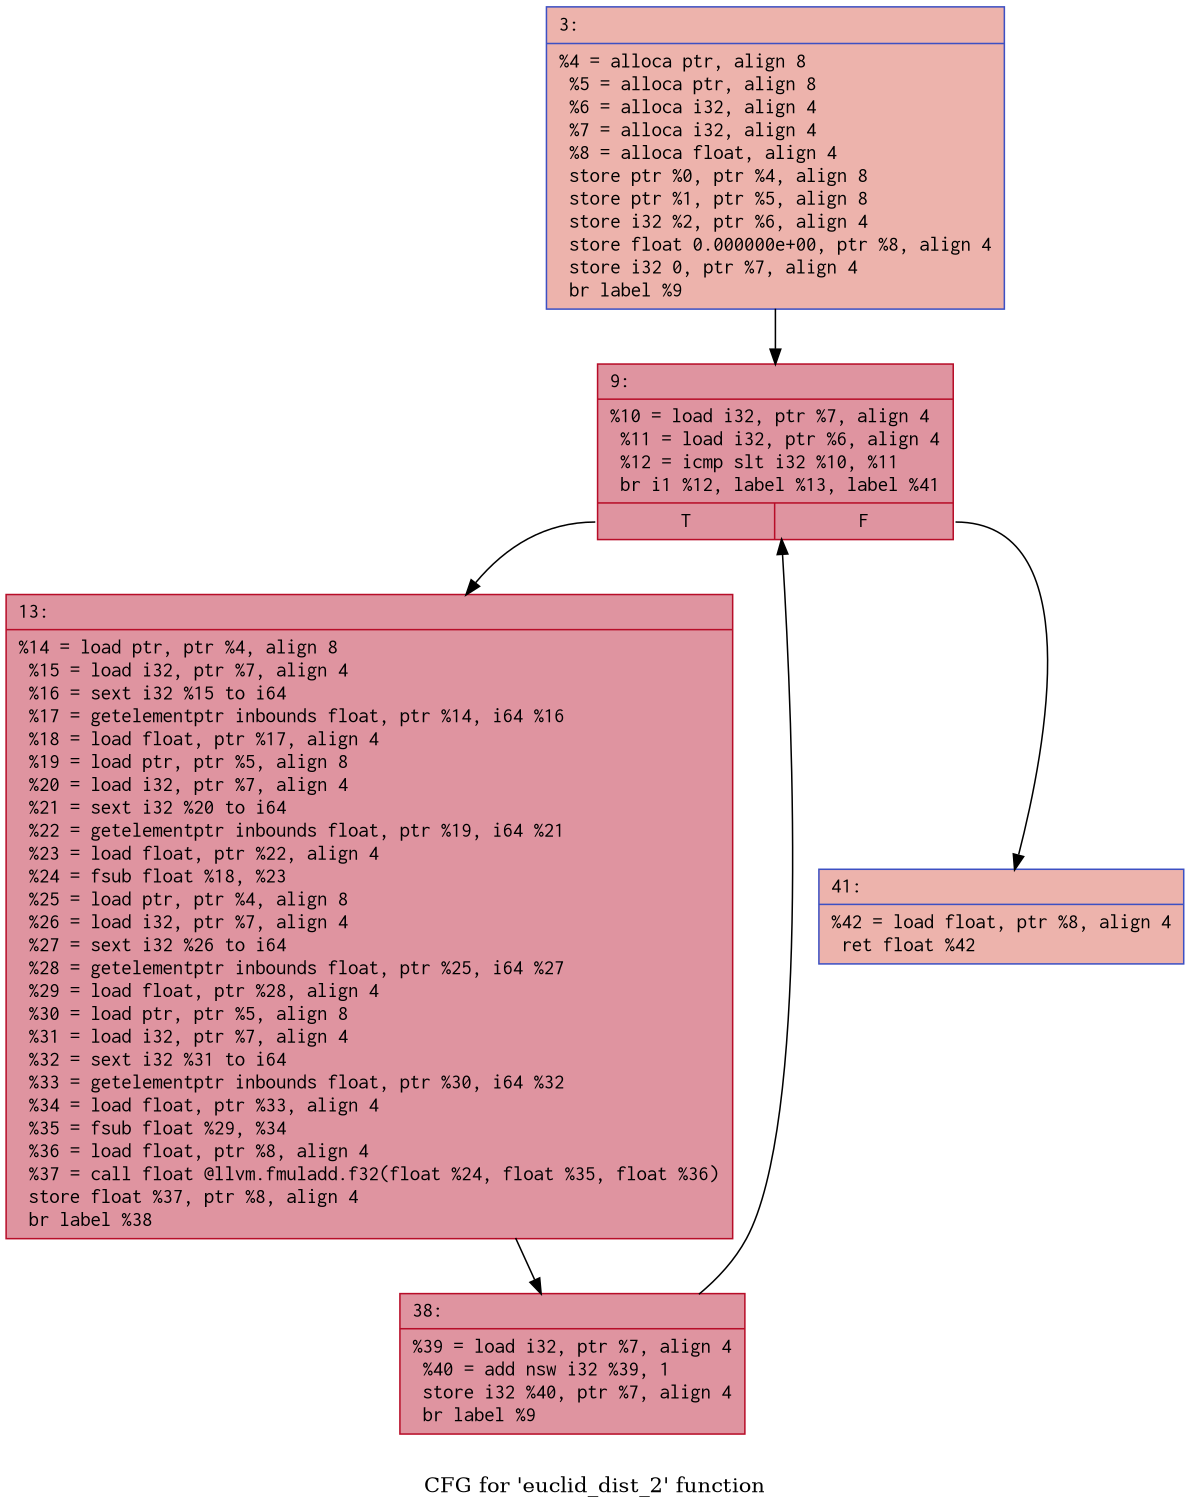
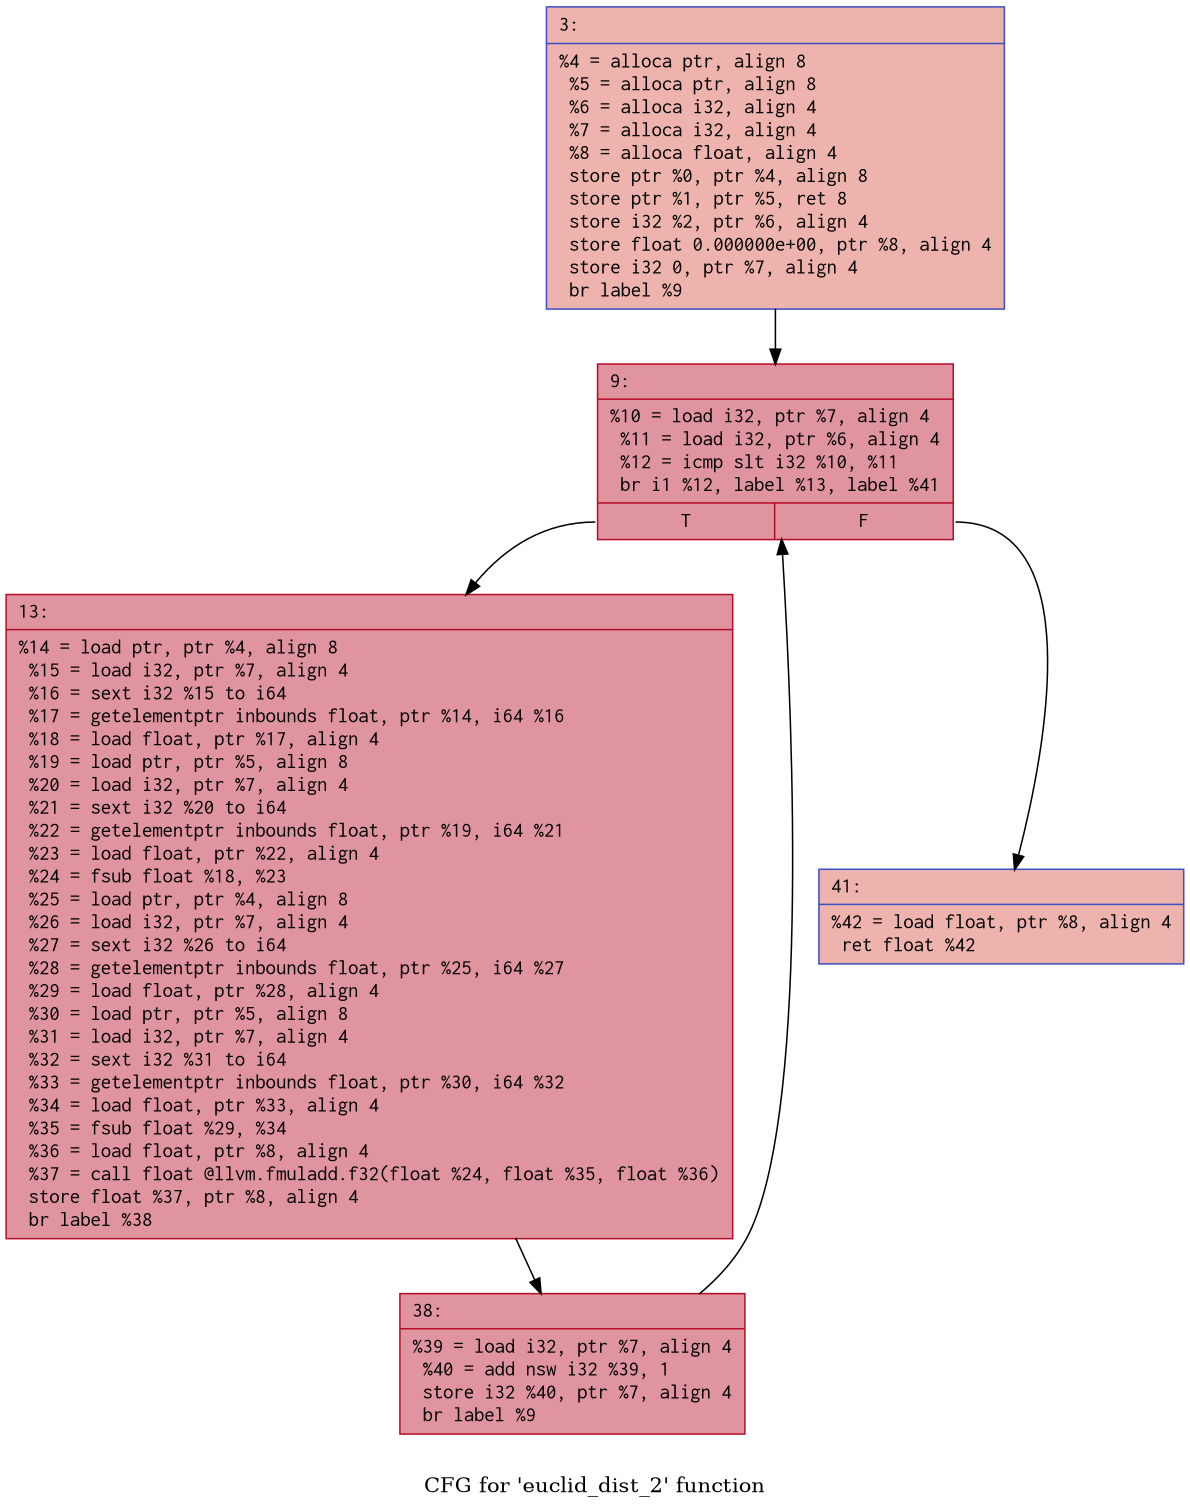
node "3:": text "store ptr %1, ptr %5, align 8" -> "store ptr %1, ptr %5, ret 8"
